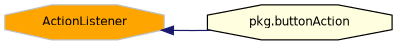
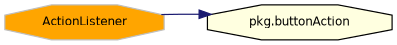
edge "pkg.buttonAction" -> "ActionListener": reversed
